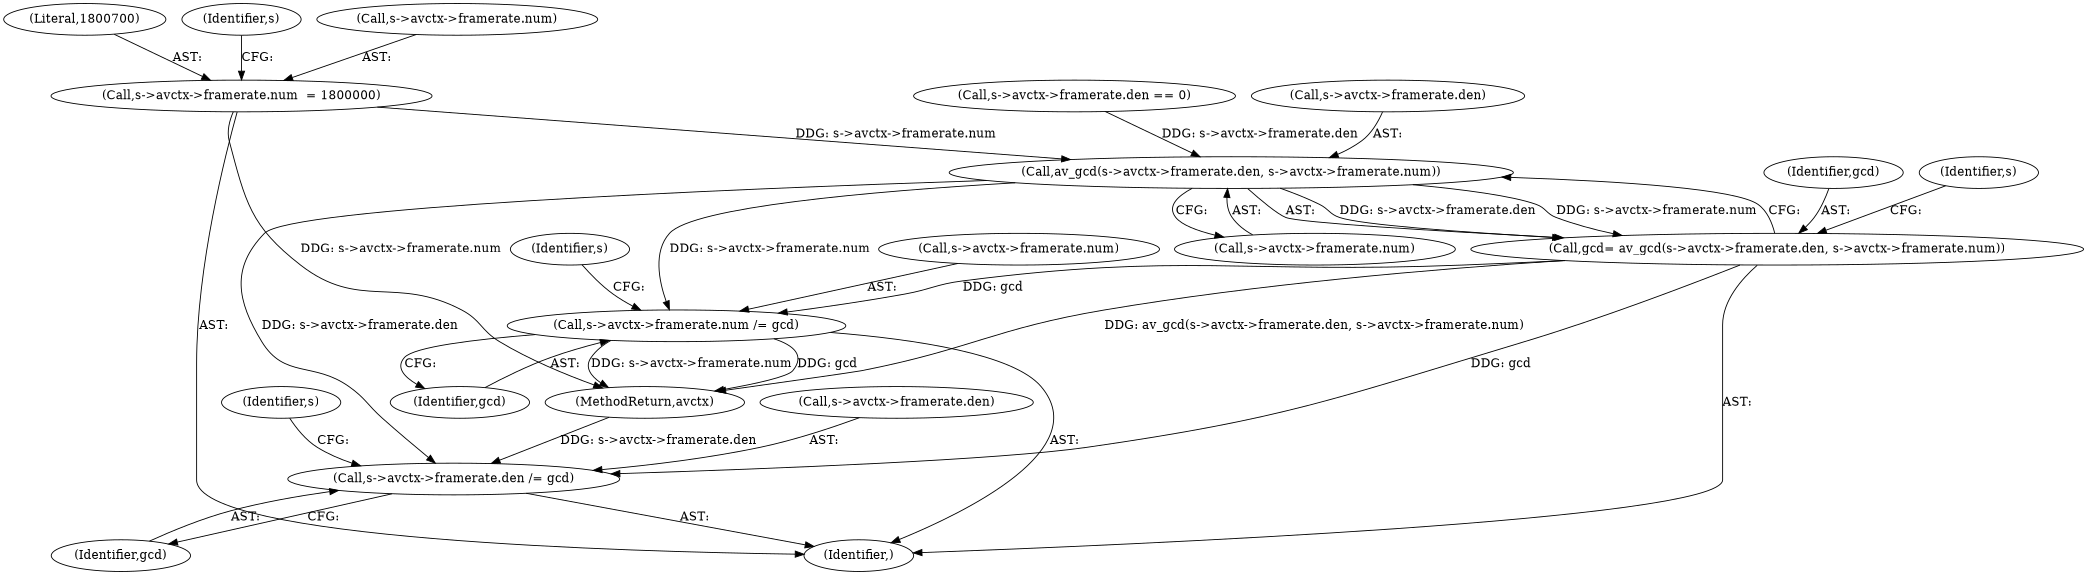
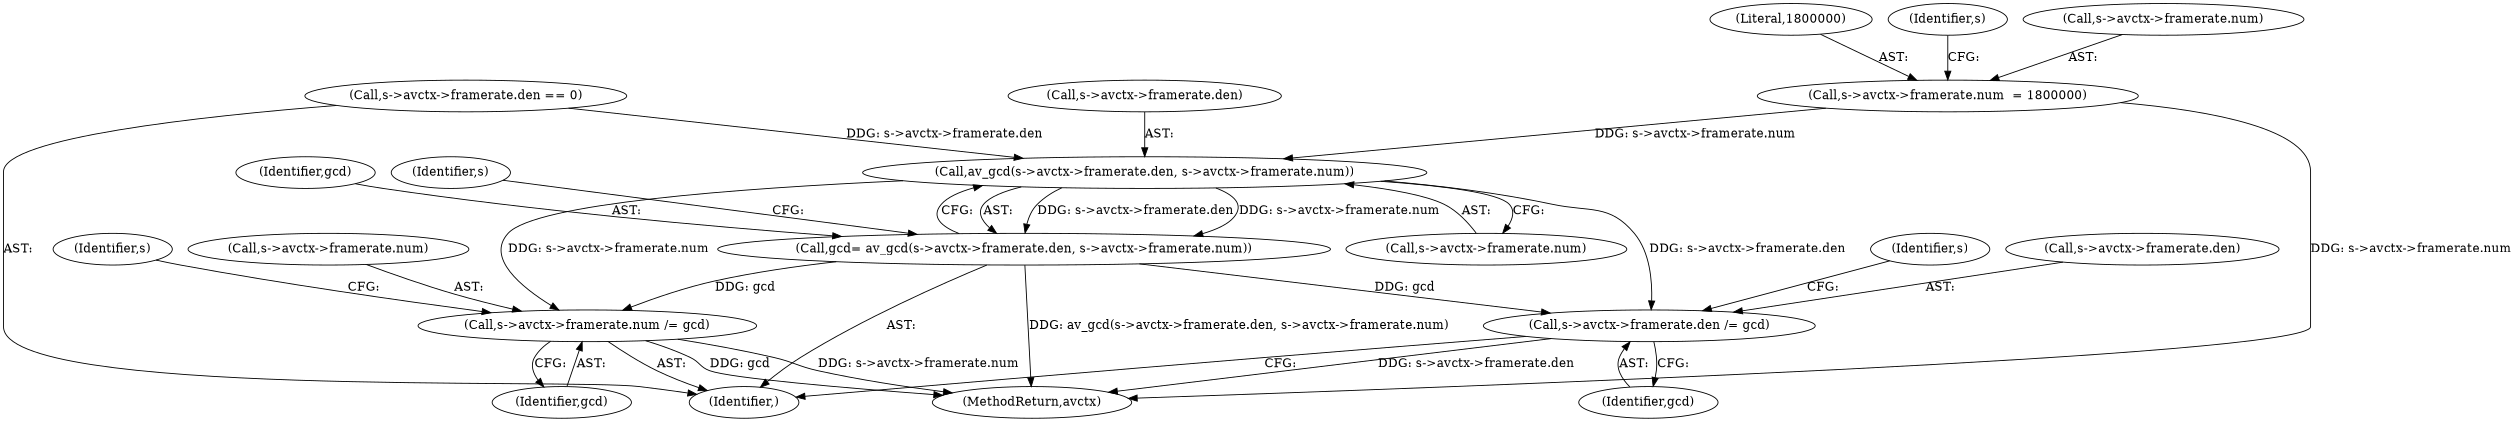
node "(Literal,1800700)": label "(Literal,1800700)" -> "(Literal,1800000)"
edge "(MethodReturn,avctx)" -> "(Call,s->avctx->framerate.den /= gcd)": reversed
edge "(Call,s->avctx->framerate.den /= gcd)" -> "(Identifier,)": label "AST: " -> "CFG: "
edge "(Call,s->avctx->framerate.num  = 1800000)" -> "(Identifier,)": now "(Call,s->avctx->framerate.den == 0)" -> "(Identifier,)"
